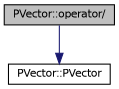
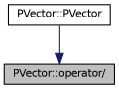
edge "PVector::operator/" -> "PVector::PVector": reversed
